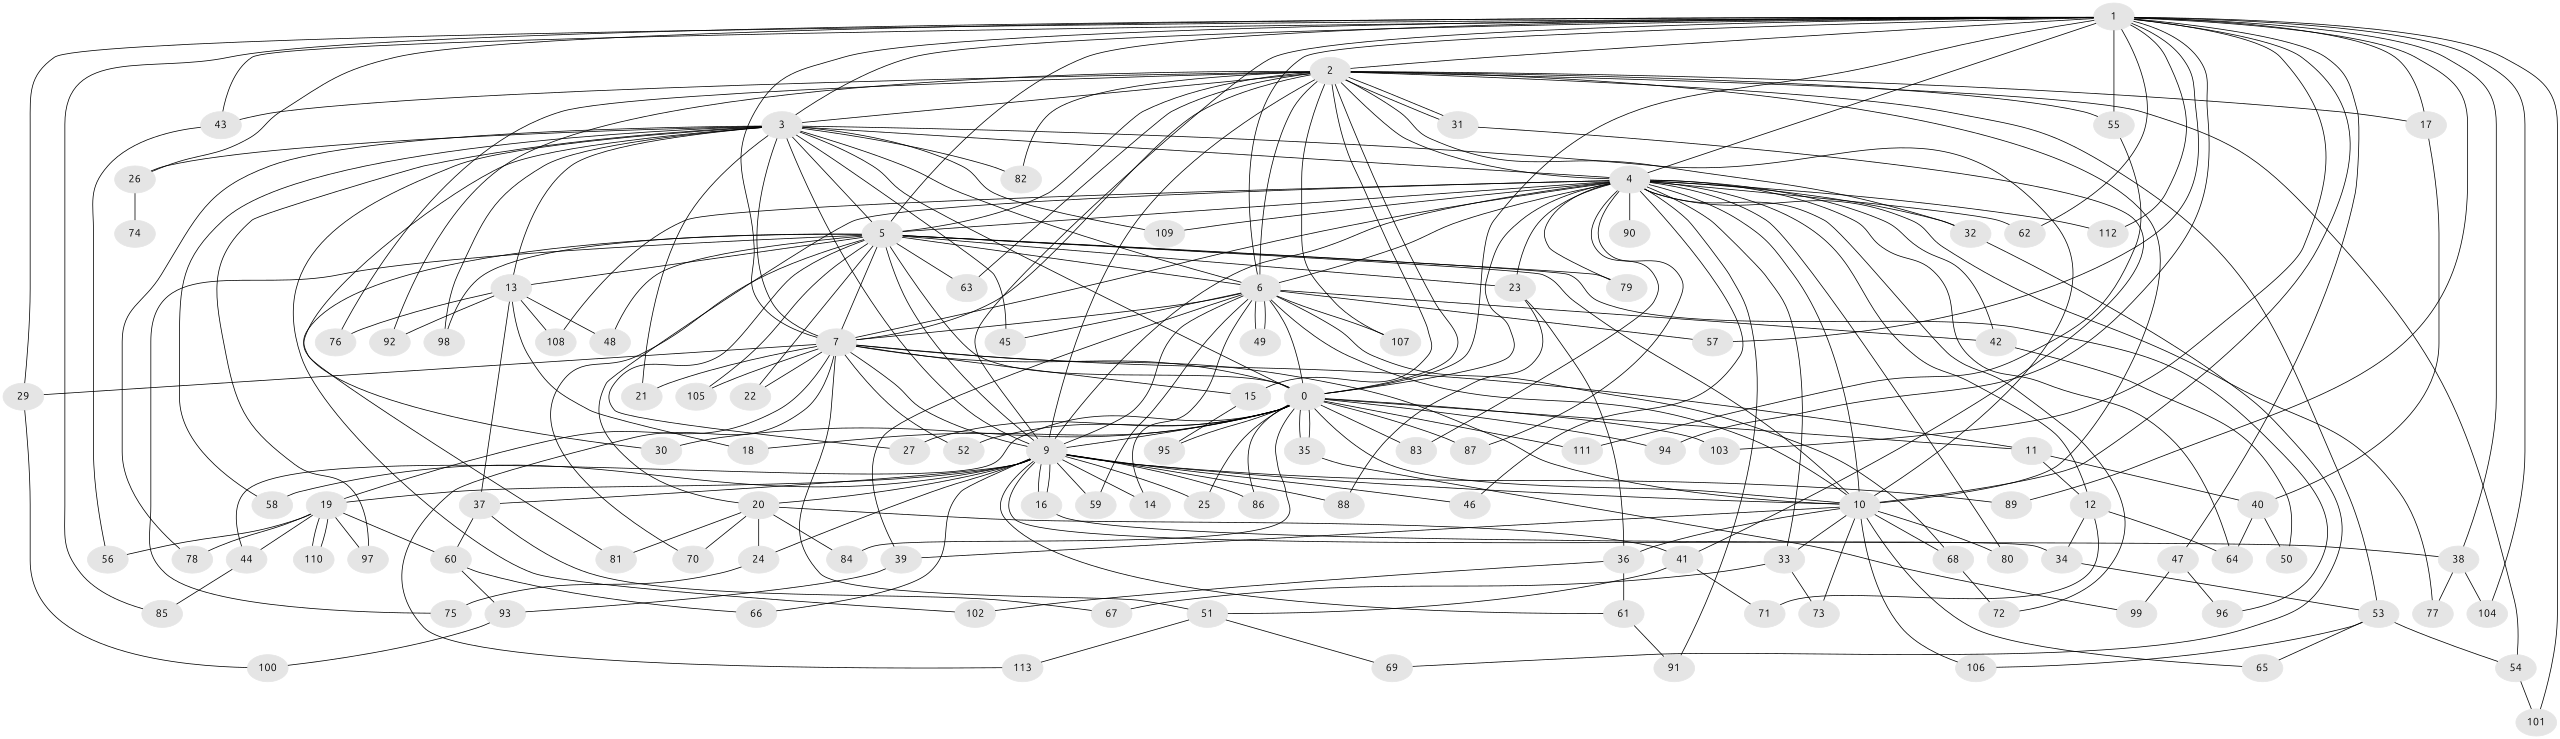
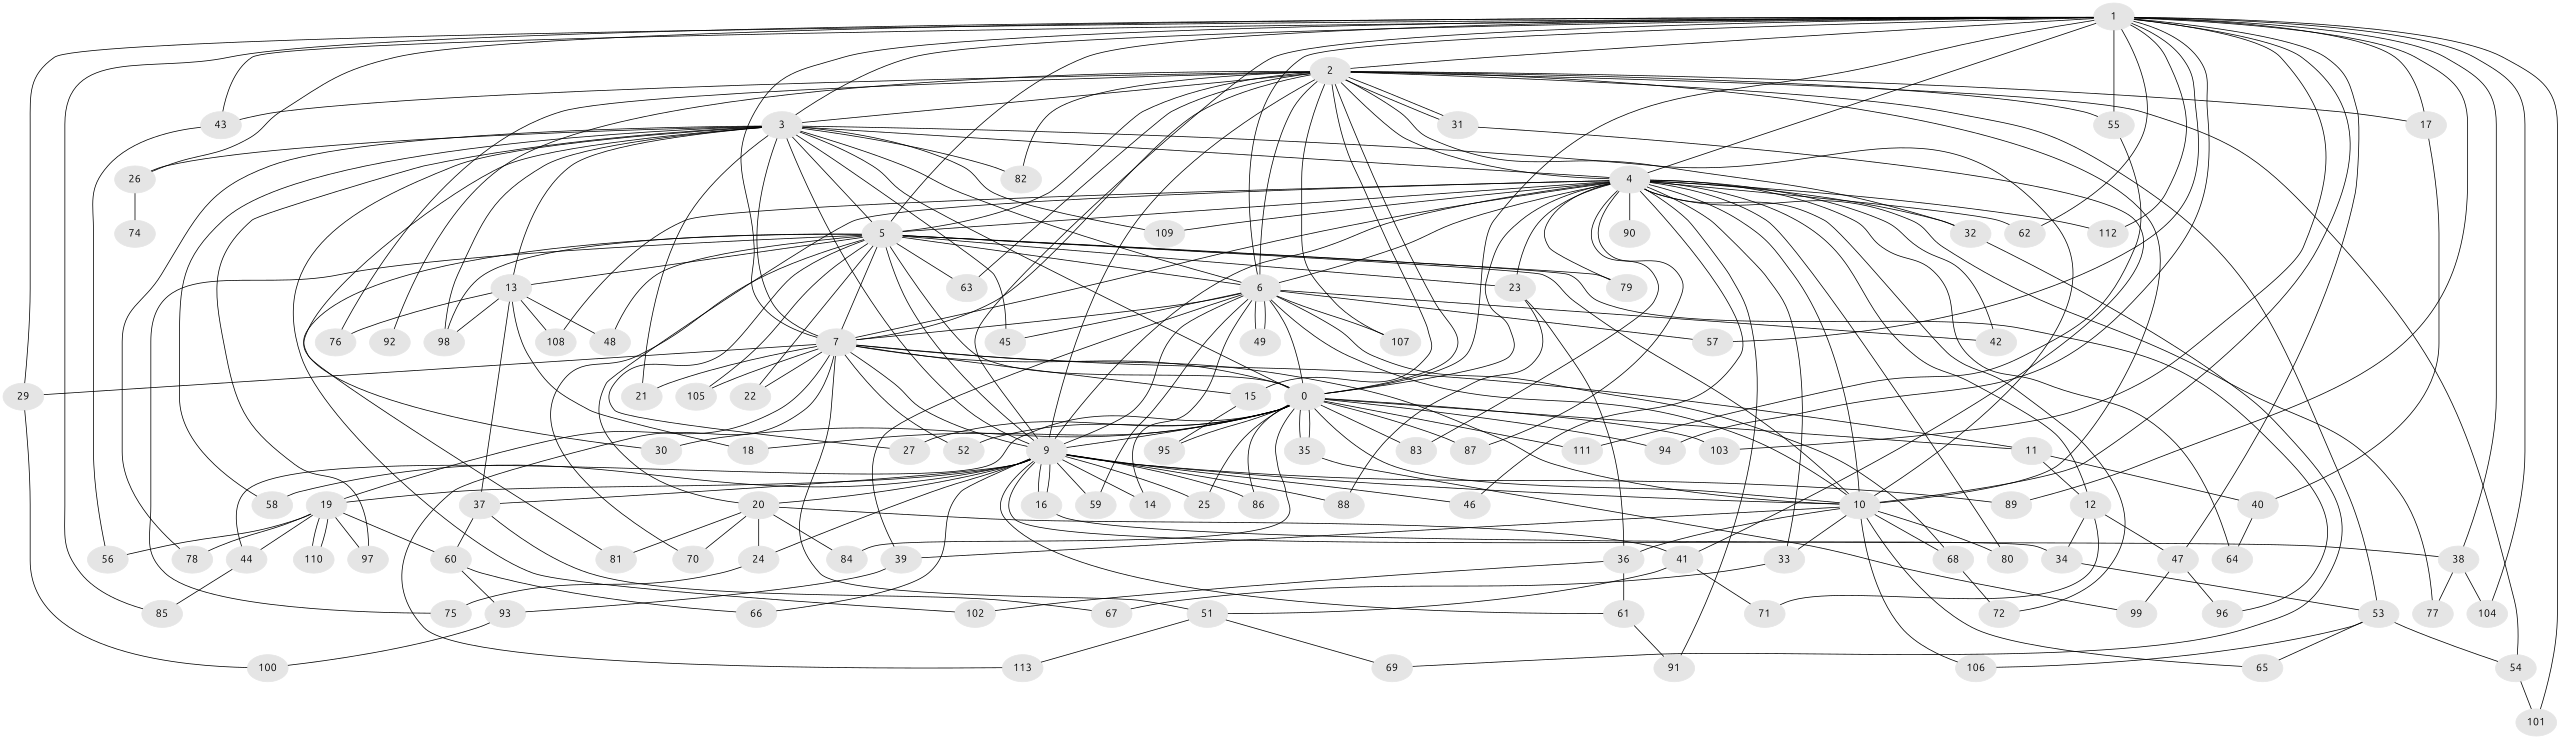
edge "13" -- "92": now "13" -- "98"
edge "12" -- "64": now "12" -- "47"
node "50": removed
node "73": removed
